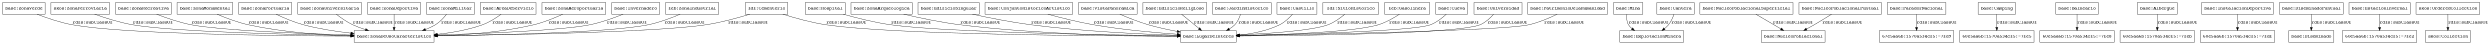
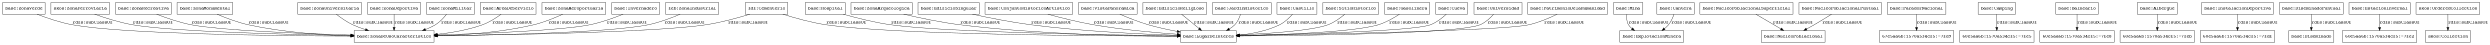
node "base:ZonaPortuaria": removed
node "fdf:SitioHistorico": label "fdf:SitioHistorico" -> "base:SitioHistorico"
node "feb:Gasolinera": label "feb:Gasolinera" -> "base:Gasolinera"
